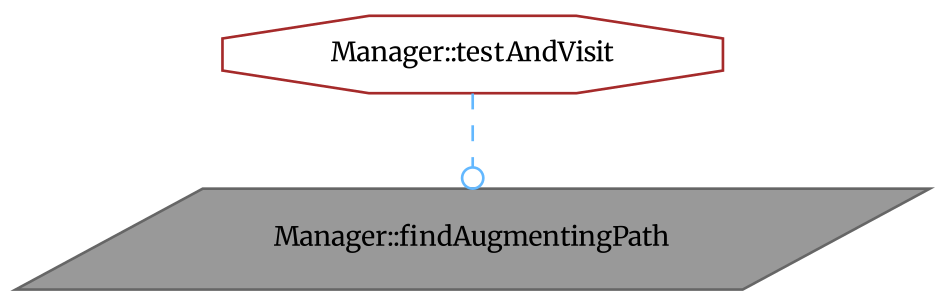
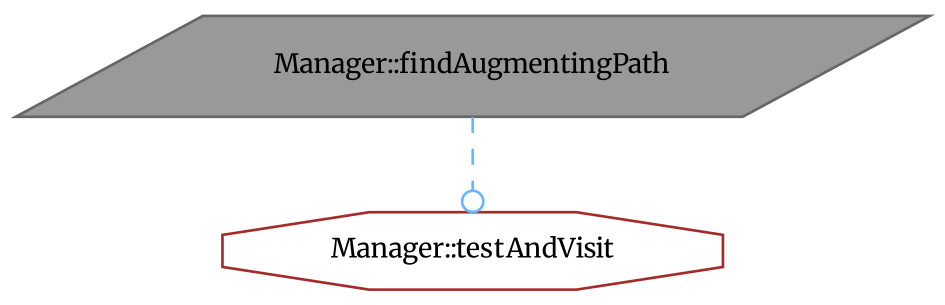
edge "Manager::testAndVisit" -> "Manager::findAugmentingPath": reversed
